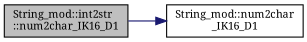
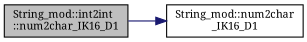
node "String_mod::int2str ::num2char_IK16_D1": label "String_mod::int2str ::num2char_IK16_D1" -> "String_mod::int2int ::num2char_IK16_D1"
